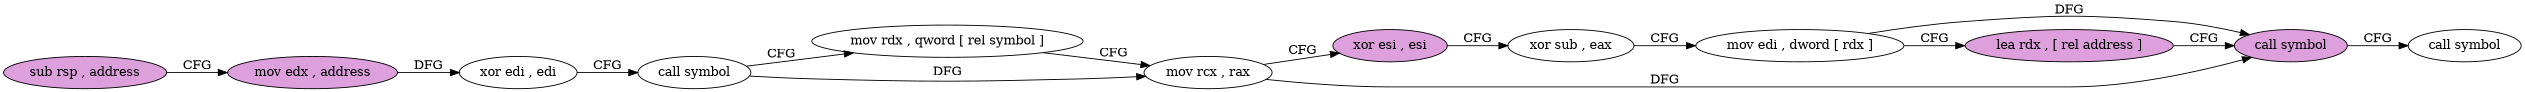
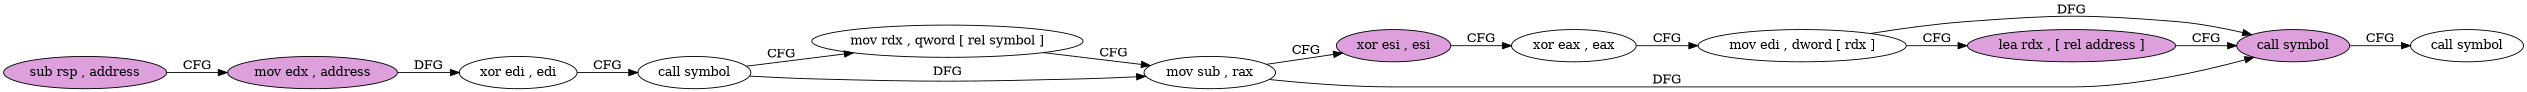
node "xor sub , eax": label "xor sub , eax" -> "xor eax , eax"
node "mov rcx , rax": label "mov rcx , rax" -> "mov sub , rax"
